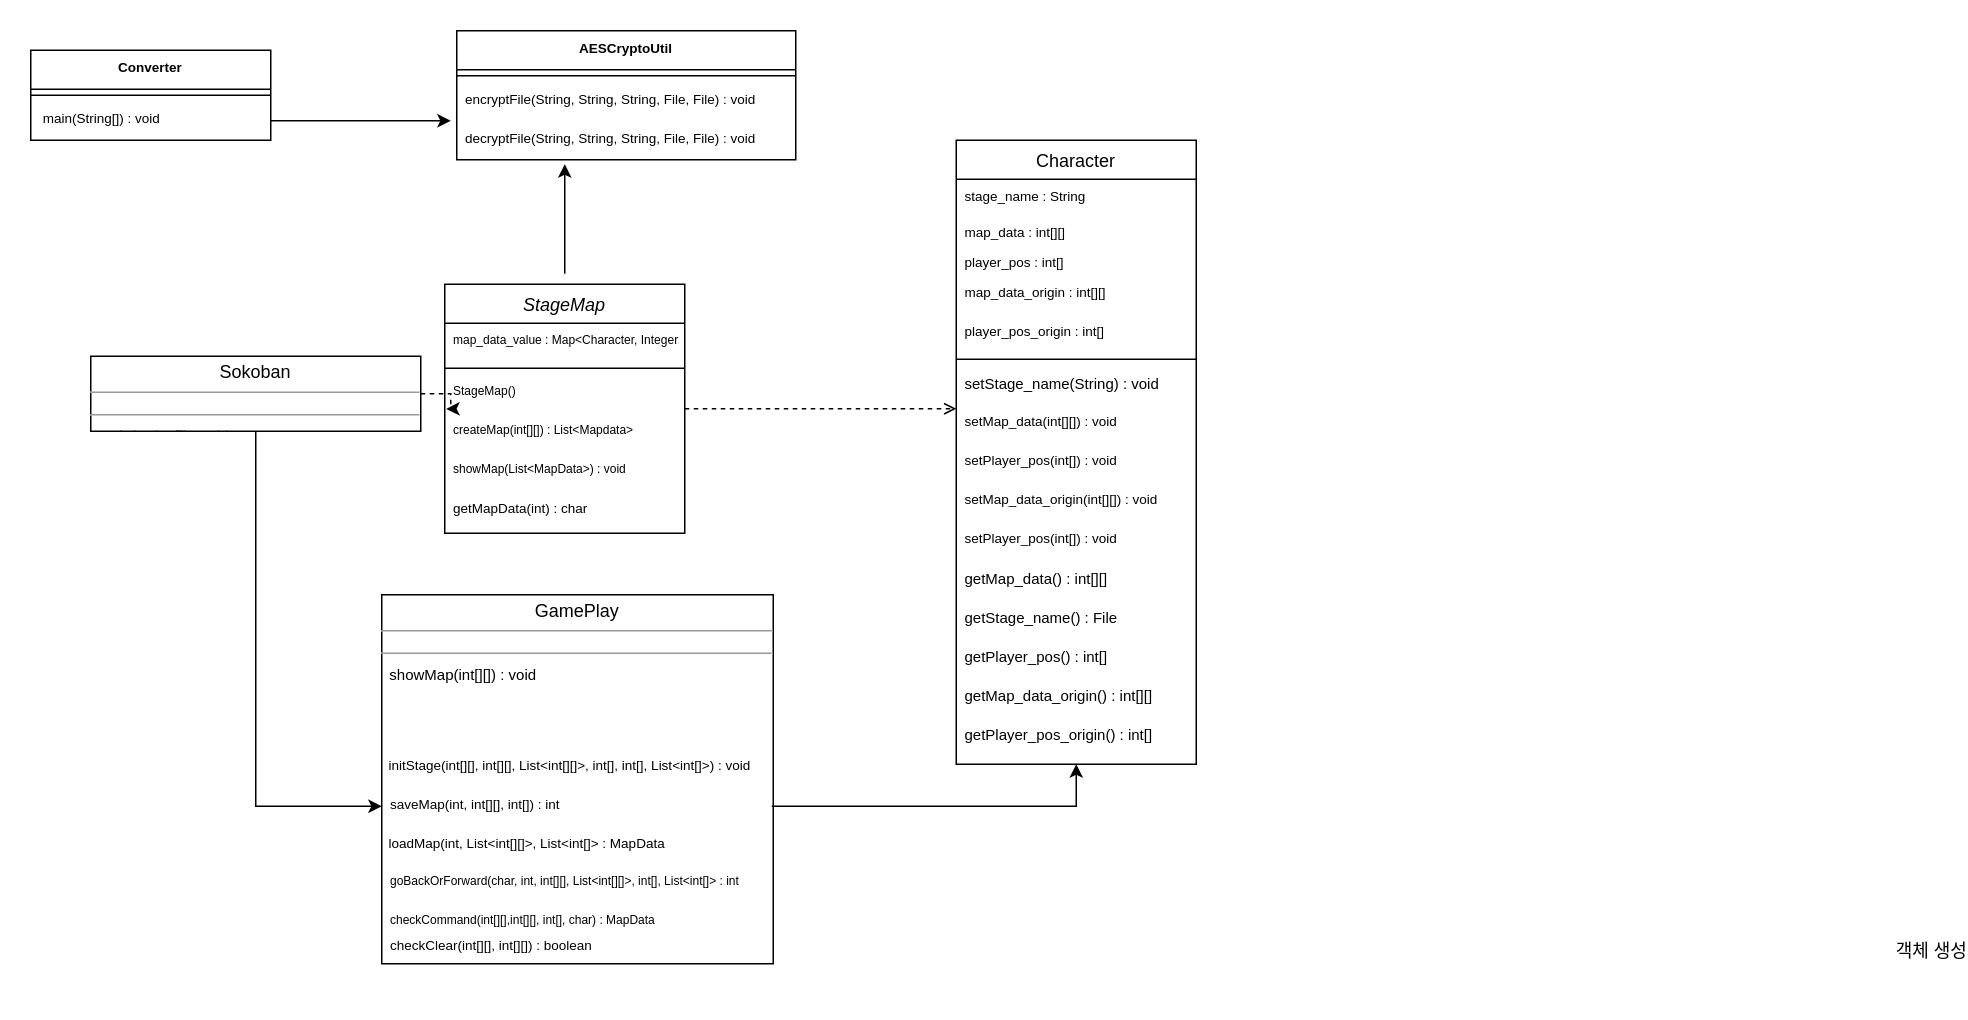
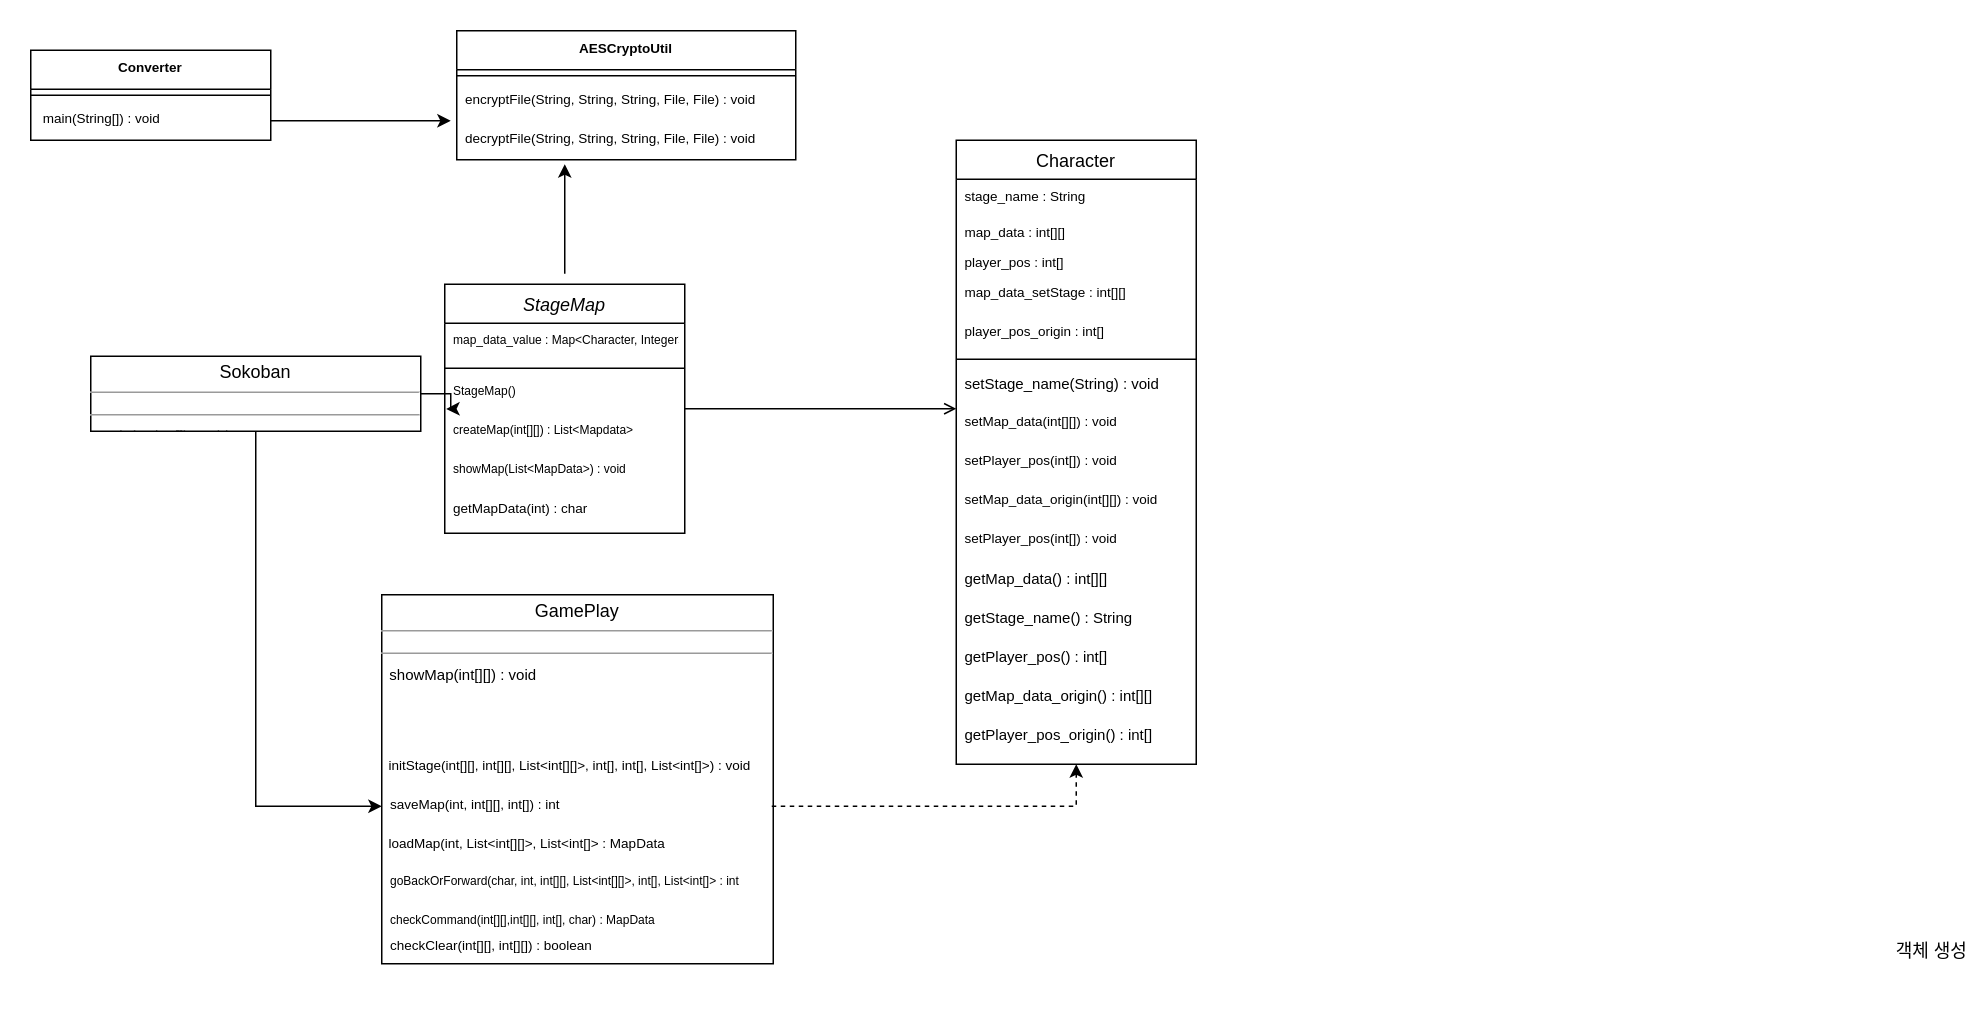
node "map_data_origin : int[][]": label "map_data_origin : int[][]" -> "map_data_setStage : int[][]"
edge "Sokoban main(String[]) : void" -> "StageMap()": style dashed -> solid
edge "StageMap" -> "Character": style dashed -> solid
node "getStage_name() : File": label "getStage_name() : File" -> "getStage_name() : String"
edge "saveMap(int, int[][], int[]) : int" -> "Character": style solid -> dashed
